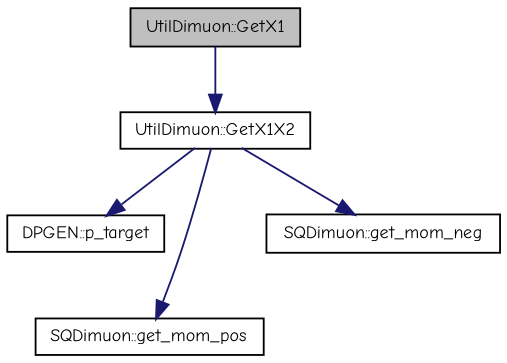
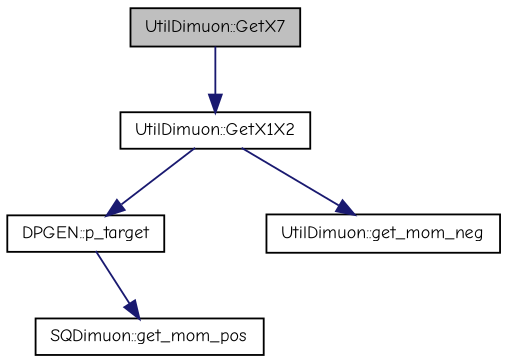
node "UtilDimuon::GetX1": label "UtilDimuon::GetX1" -> "UtilDimuon::GetX7"
edge "UtilDimuon::GetX1X2" -> "SQDimuon::get_mom_pos": now "DPGEN::p_target" -> "SQDimuon::get_mom_pos"
node "SQDimuon::get_mom_neg": label "SQDimuon::get_mom_neg" -> "UtilDimuon::get_mom_neg"
